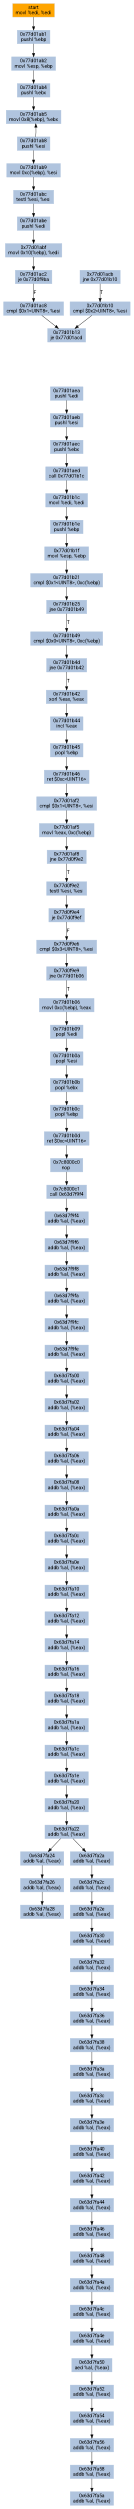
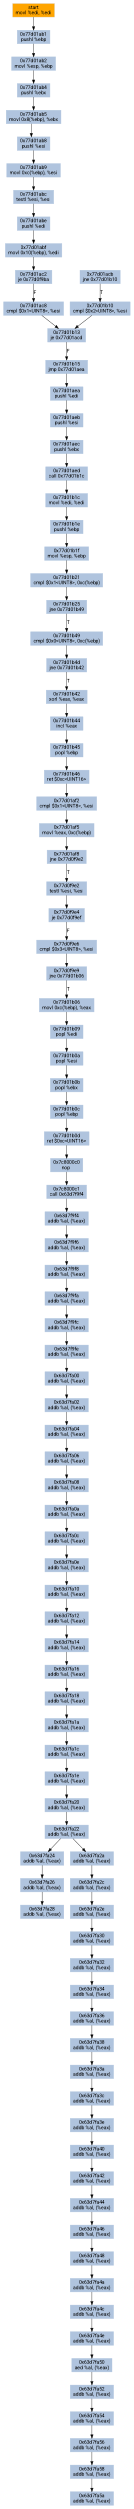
edge "0x77d01ab8 pushl %esi" -> "0x77d01ab5 movl 0x8(%ebp), %ebx": reversed
node "0x77d01b15 jmp 0x77d01aea": added
